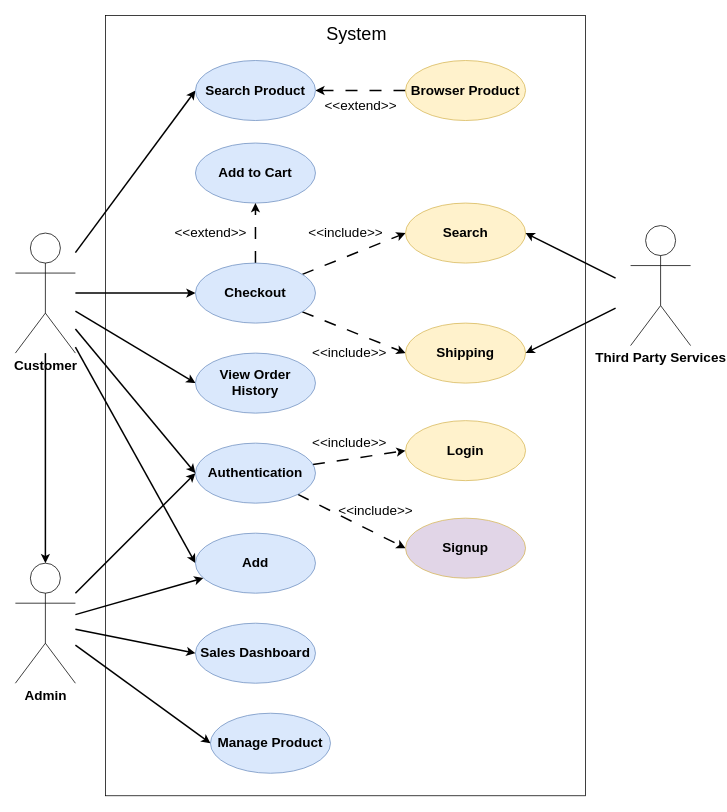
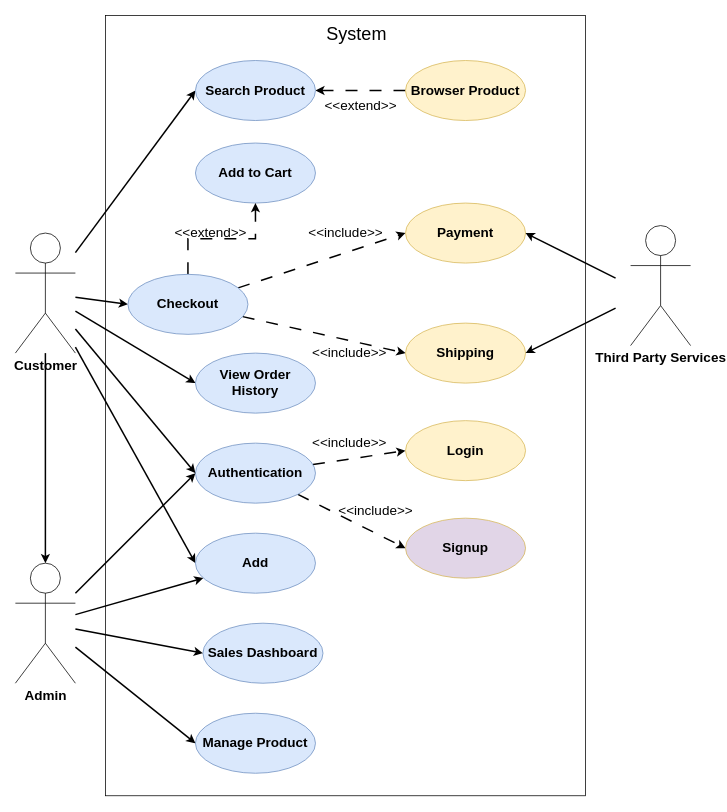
node "Search": label "Search" -> "Payment"
node "Checkout": moved (255, 293) -> (188, 304)
node "Sales Dashboard": moved (255, 653) -> (263, 653)
node "Manage Product": moved (270, 743) -> (255, 743)
